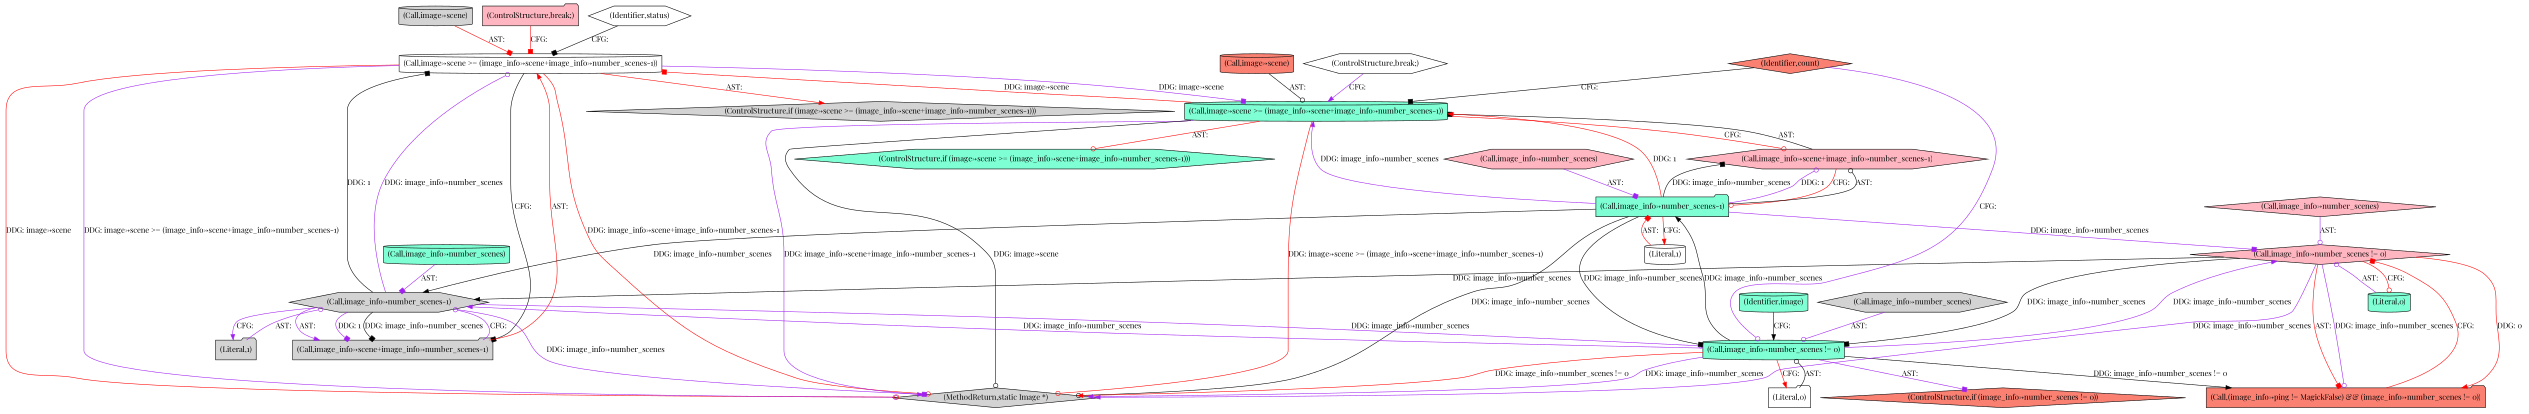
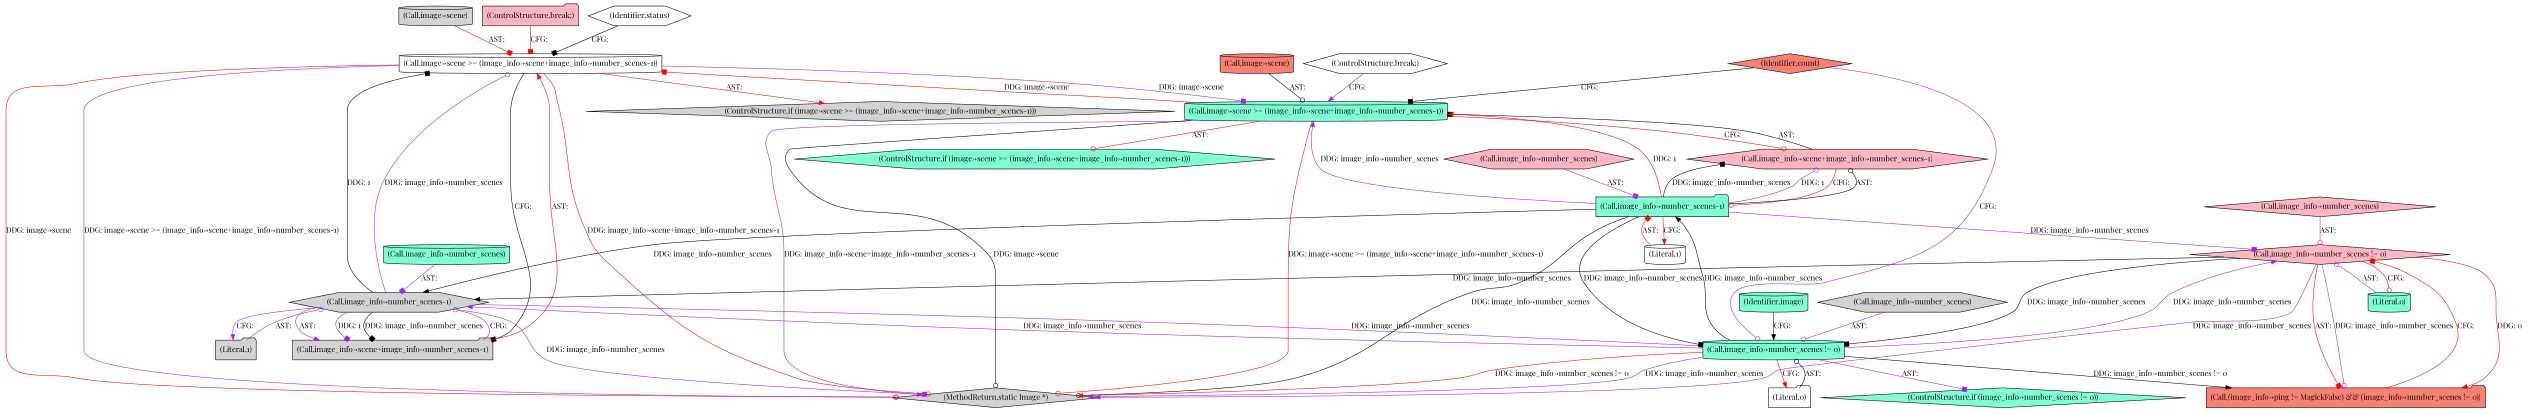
node "(ControlStructure,if (image_info->number_scenes != 0))": fillcolor salmon -> aquamarine
